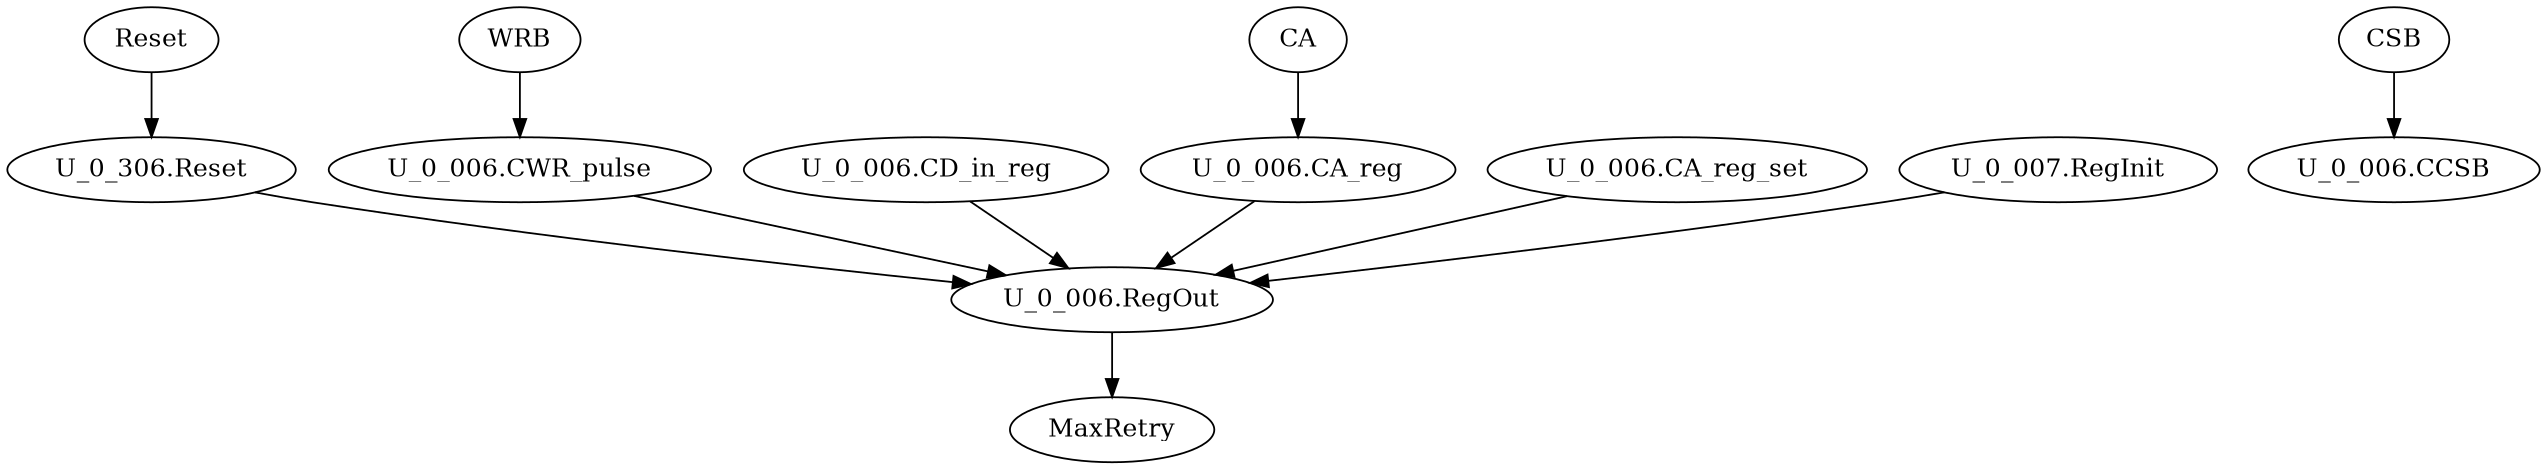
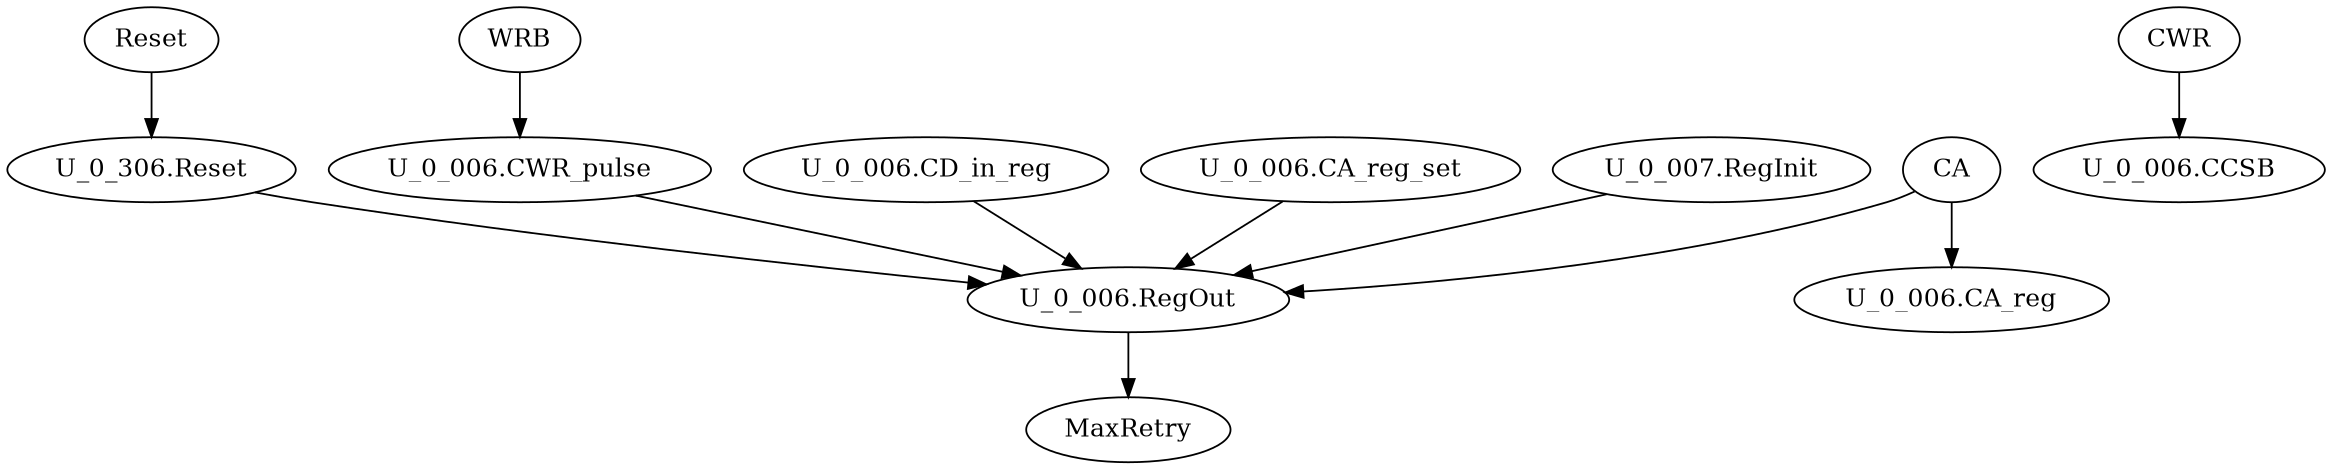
node "CSB": label "CSB" -> "CWR"
edge "U_0_006.CA_reg" -> "U_0_006.RegOut": now "CA" -> "U_0_006.RegOut"
